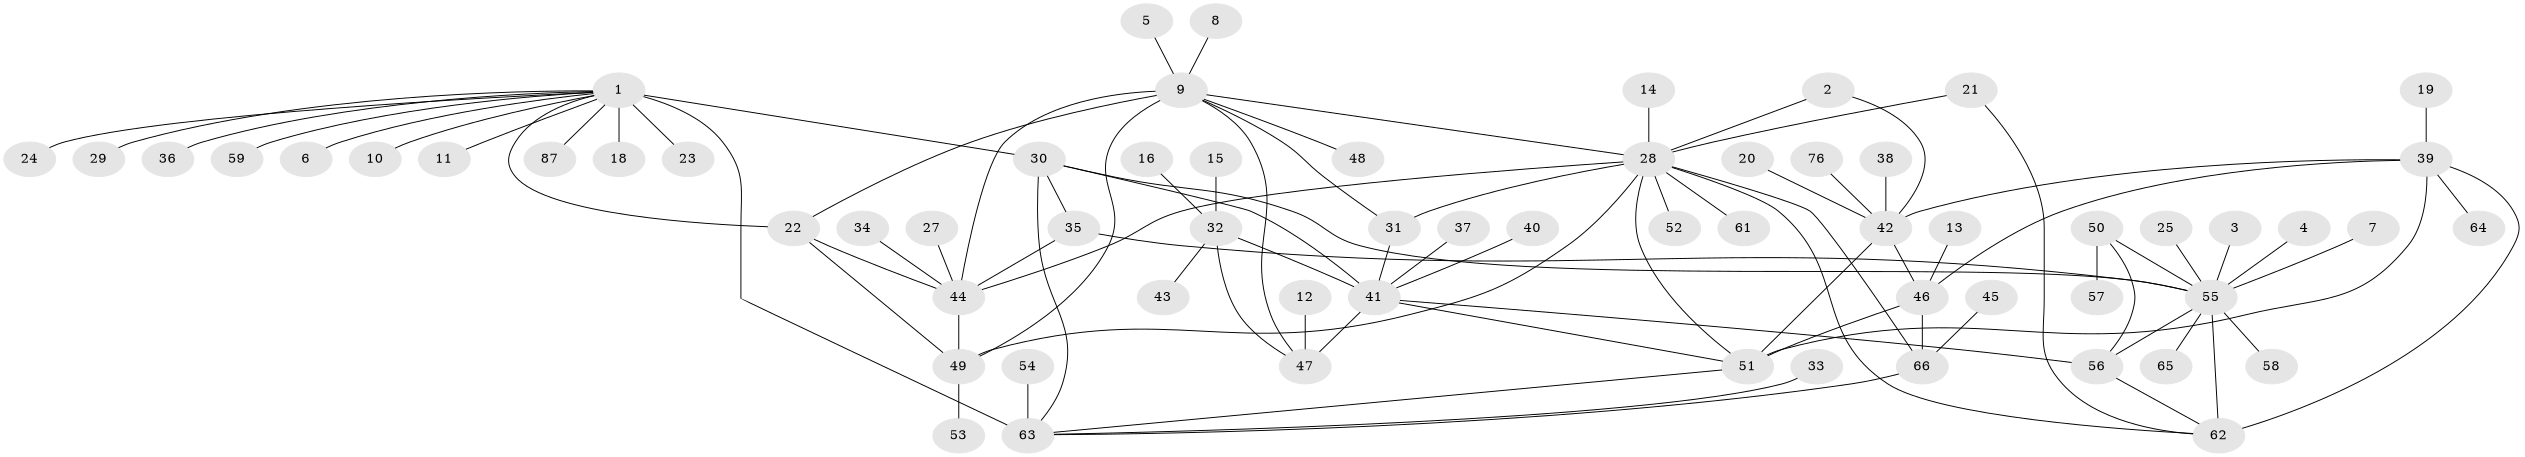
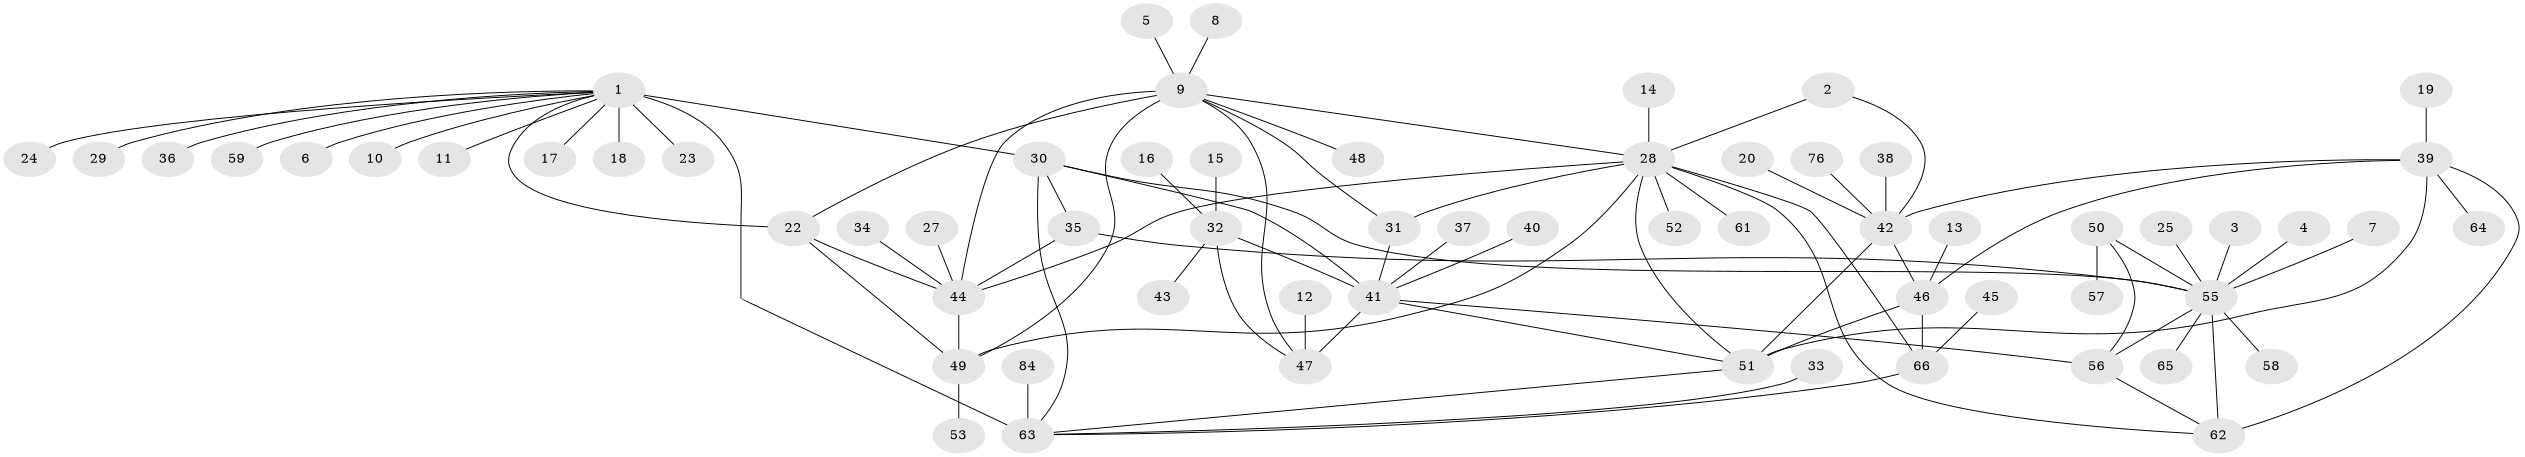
node "21": removed
node "87": label "87" -> "17"
node "54": label "54" -> "84"
